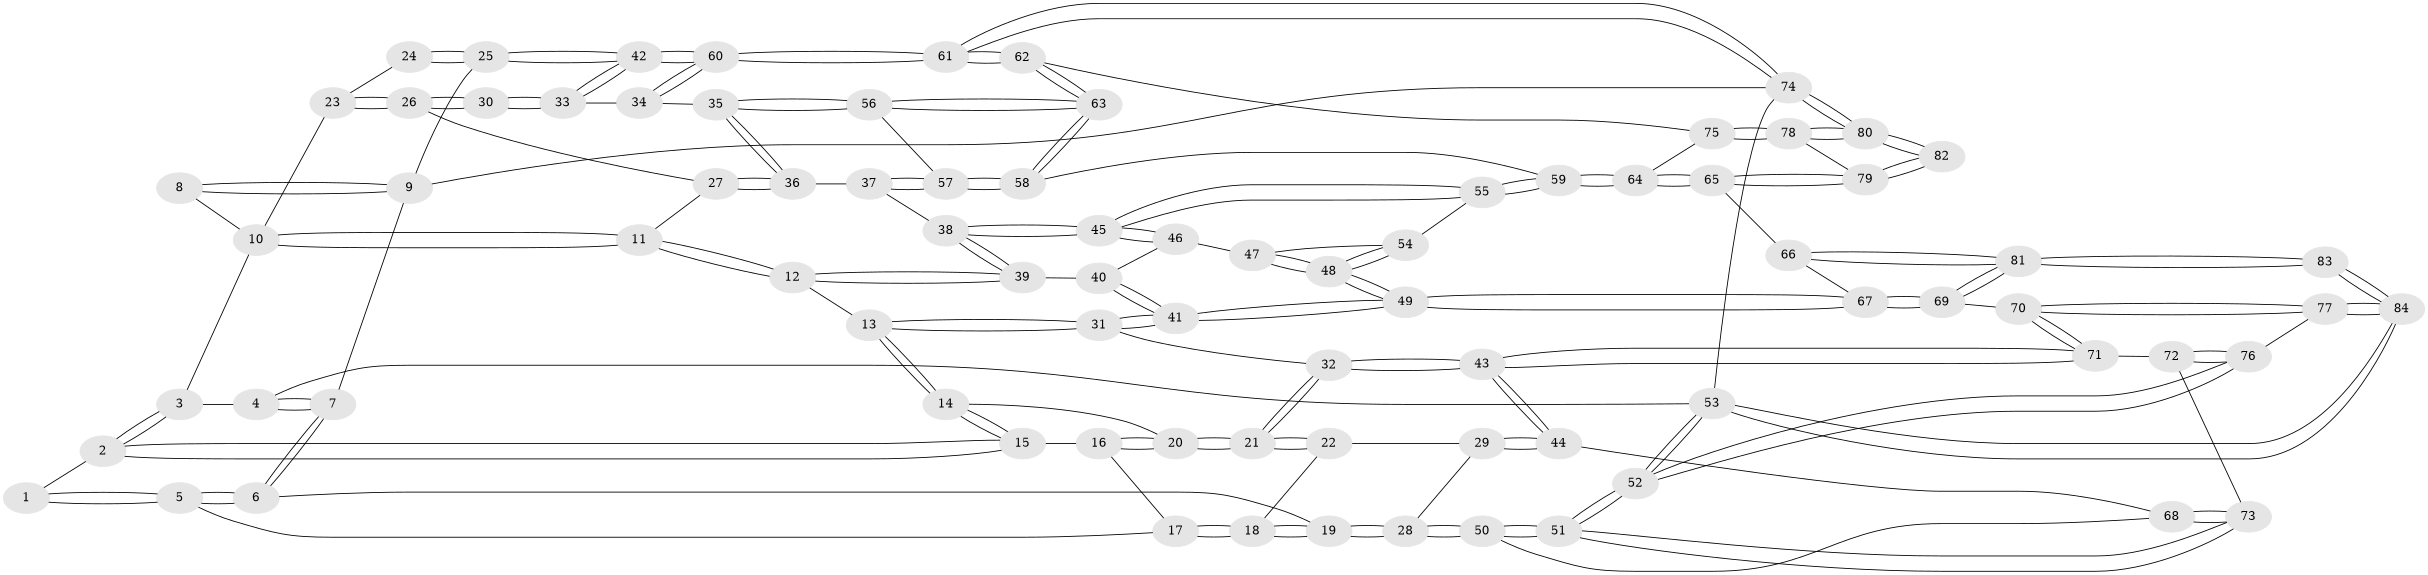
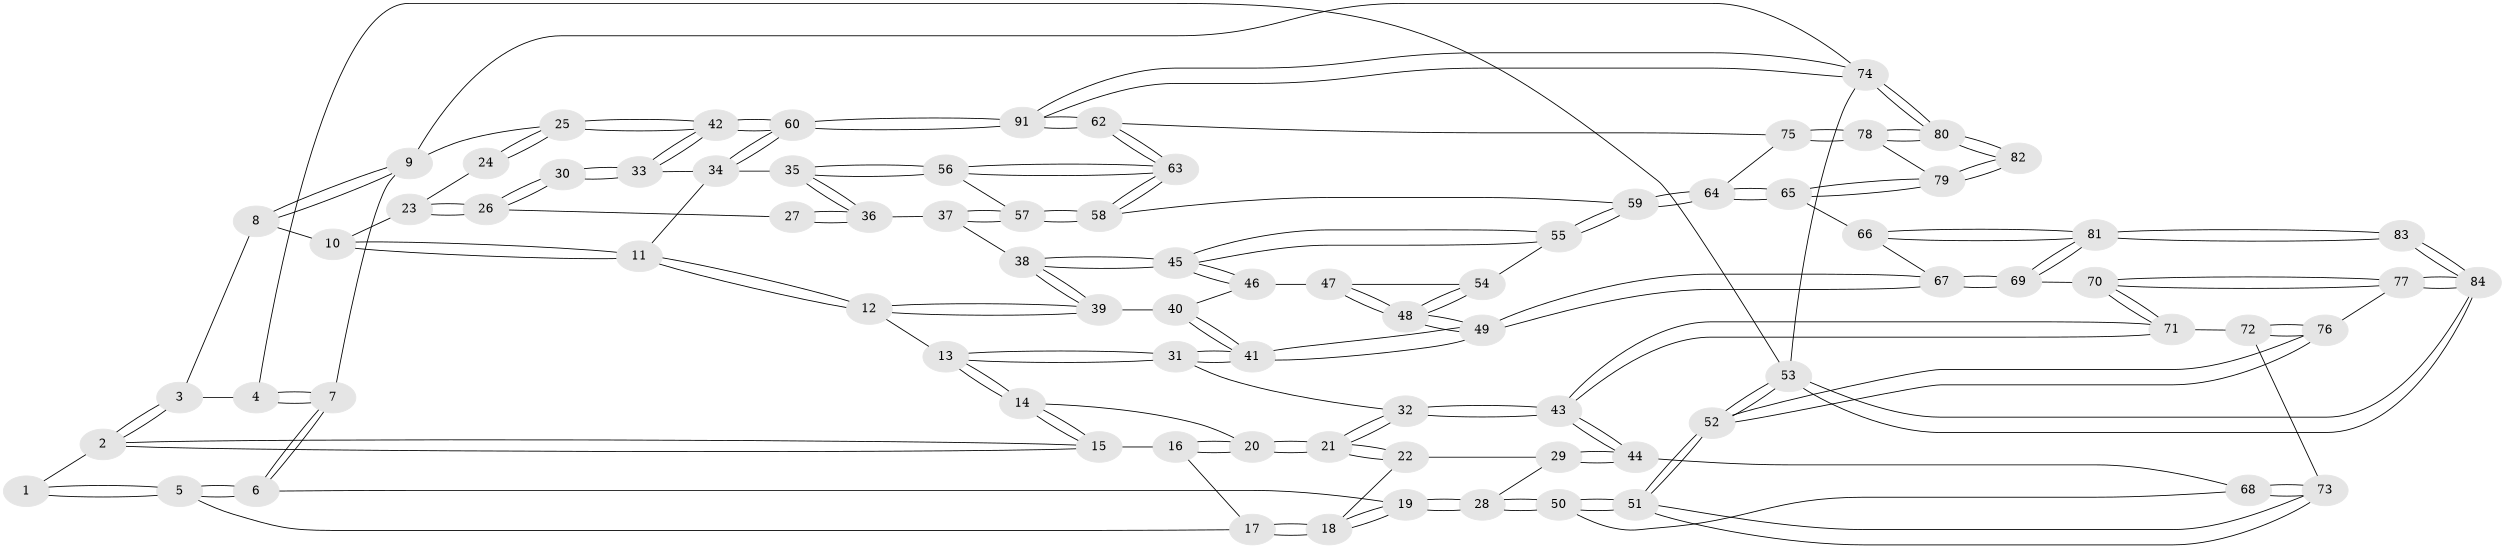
node "61": label "61" -> "91"
edge "27" -- "11": now "34" -- "11"
edge "10" -- "3": now "8" -- "3"
